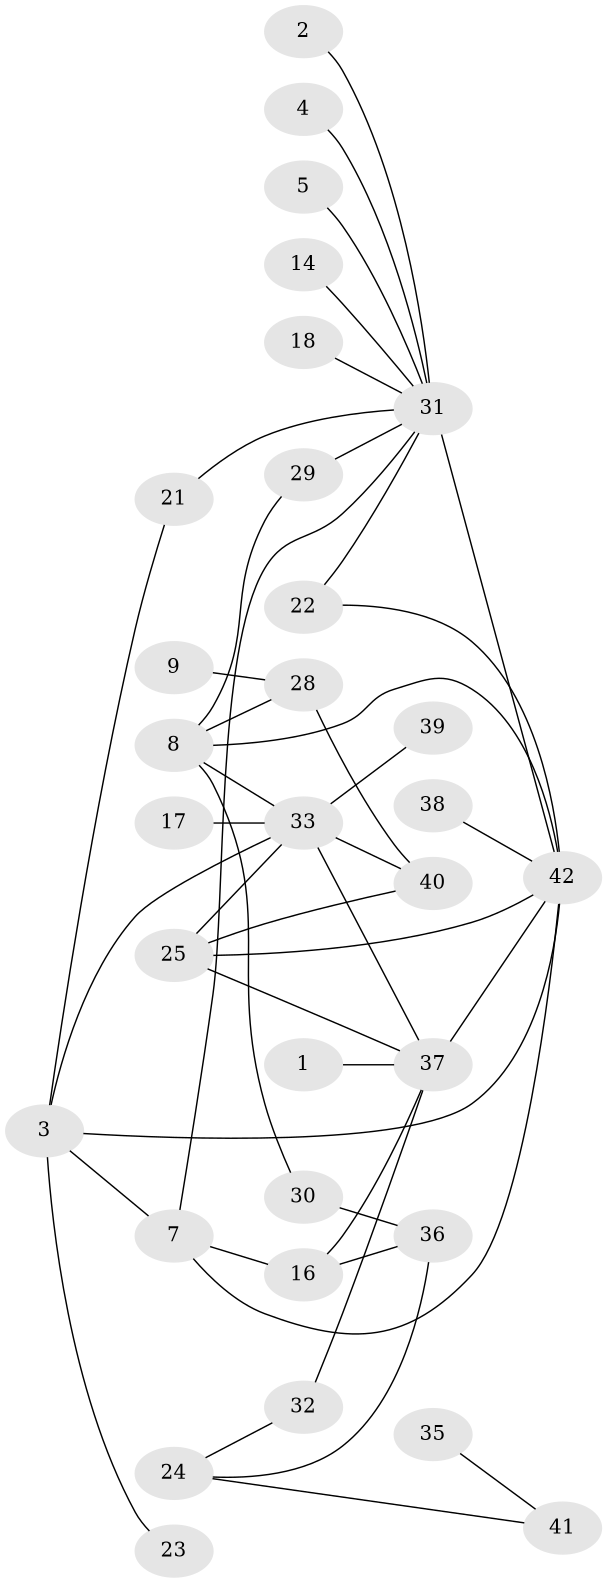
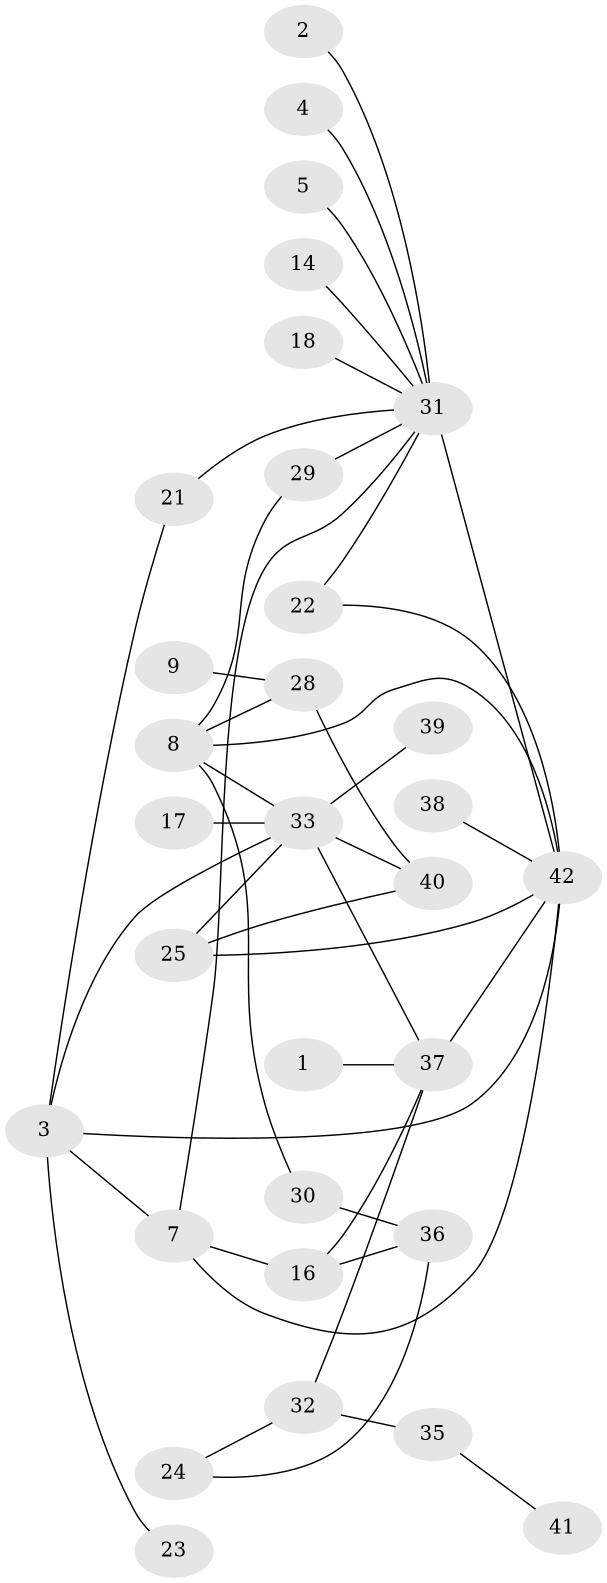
edge "25" -- "37": removed
edge "32" -- "35": added
edge "24" -- "41": removed
